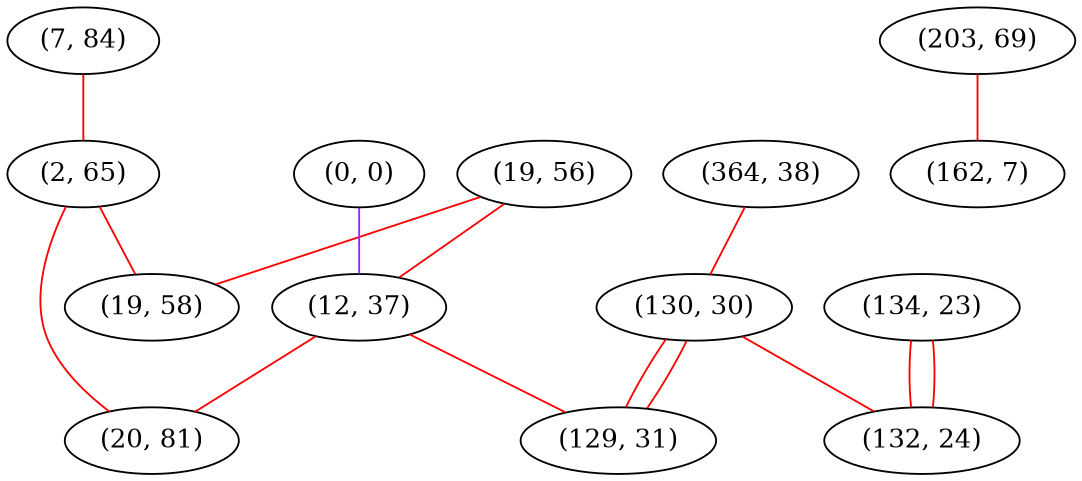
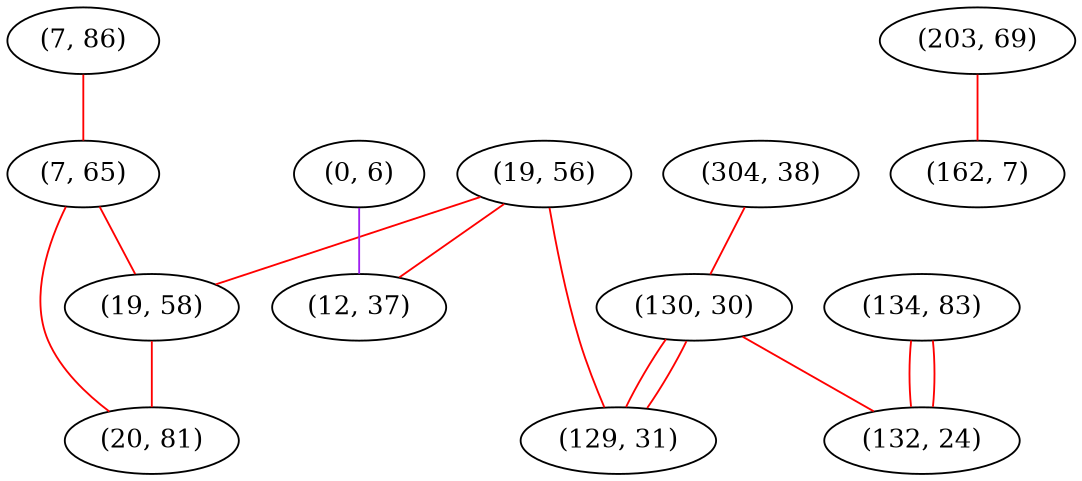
node "(7, 84)": label "(7, 84)" -> "(7, 86)"
node "(2, 65)": label "(2, 65)" -> "(7, 65)"
node "(0, 0)": label "(0, 0)" -> "(0, 6)"
node "(364, 38)": label "(364, 38)" -> "(304, 38)"
node "(134, 23)": label "(134, 23)" -> "(134, 83)"
edge "(12, 37)" -- "(129, 31)": now "(19, 56)" -- "(129, 31)"
edge "(12, 37)" -- "(20, 81)": now "(19, 58)" -- "(20, 81)"
